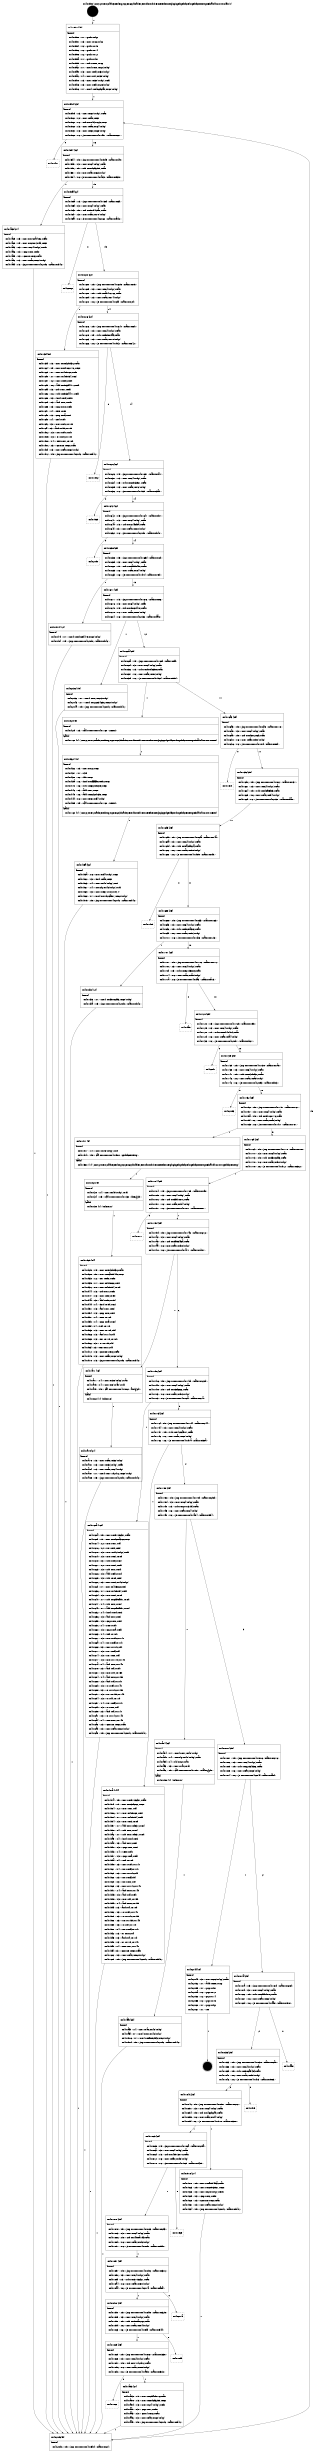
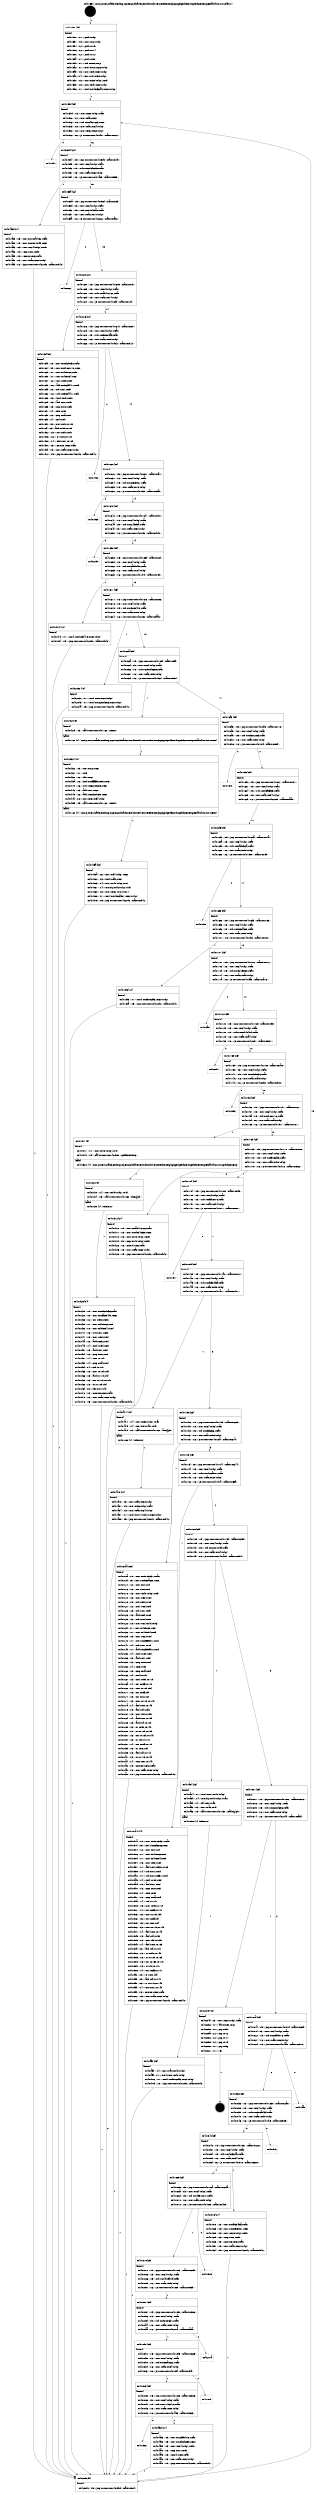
node "0x401b12 [27]": added
